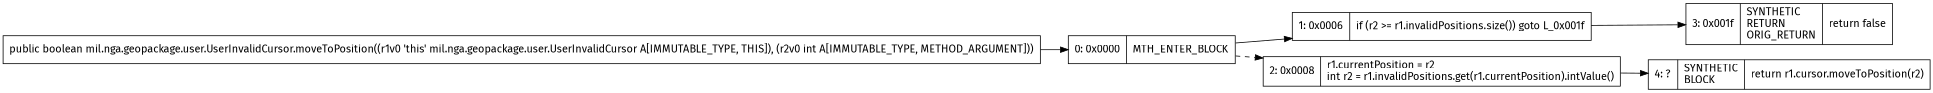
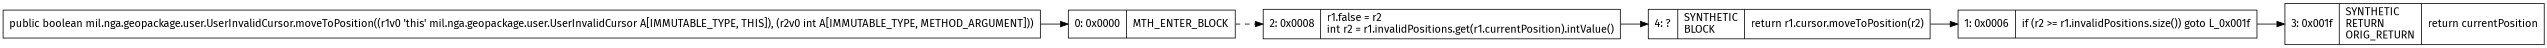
node "3: 0x001f": text "return false" -> "return currentPosition"
edge "0: 0x0000" -> "1: 0x0006": now "4: ?" -> "1: 0x0006"
node "2: 0x0008": text "r1.currentPosition = r2" -> "r1.false = r2"
